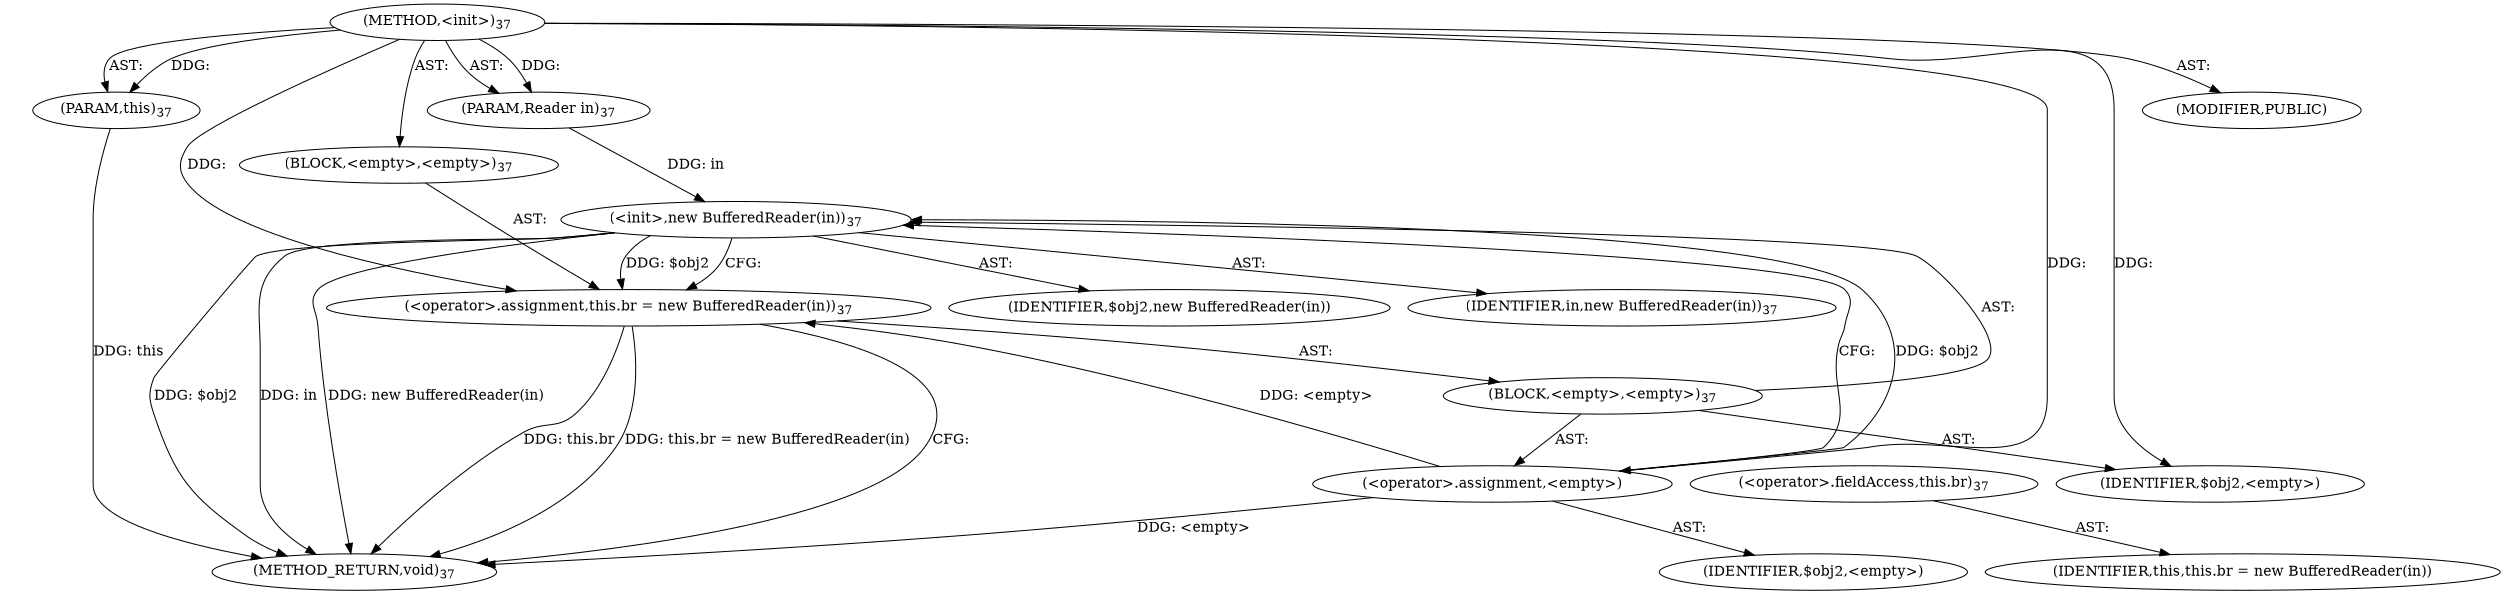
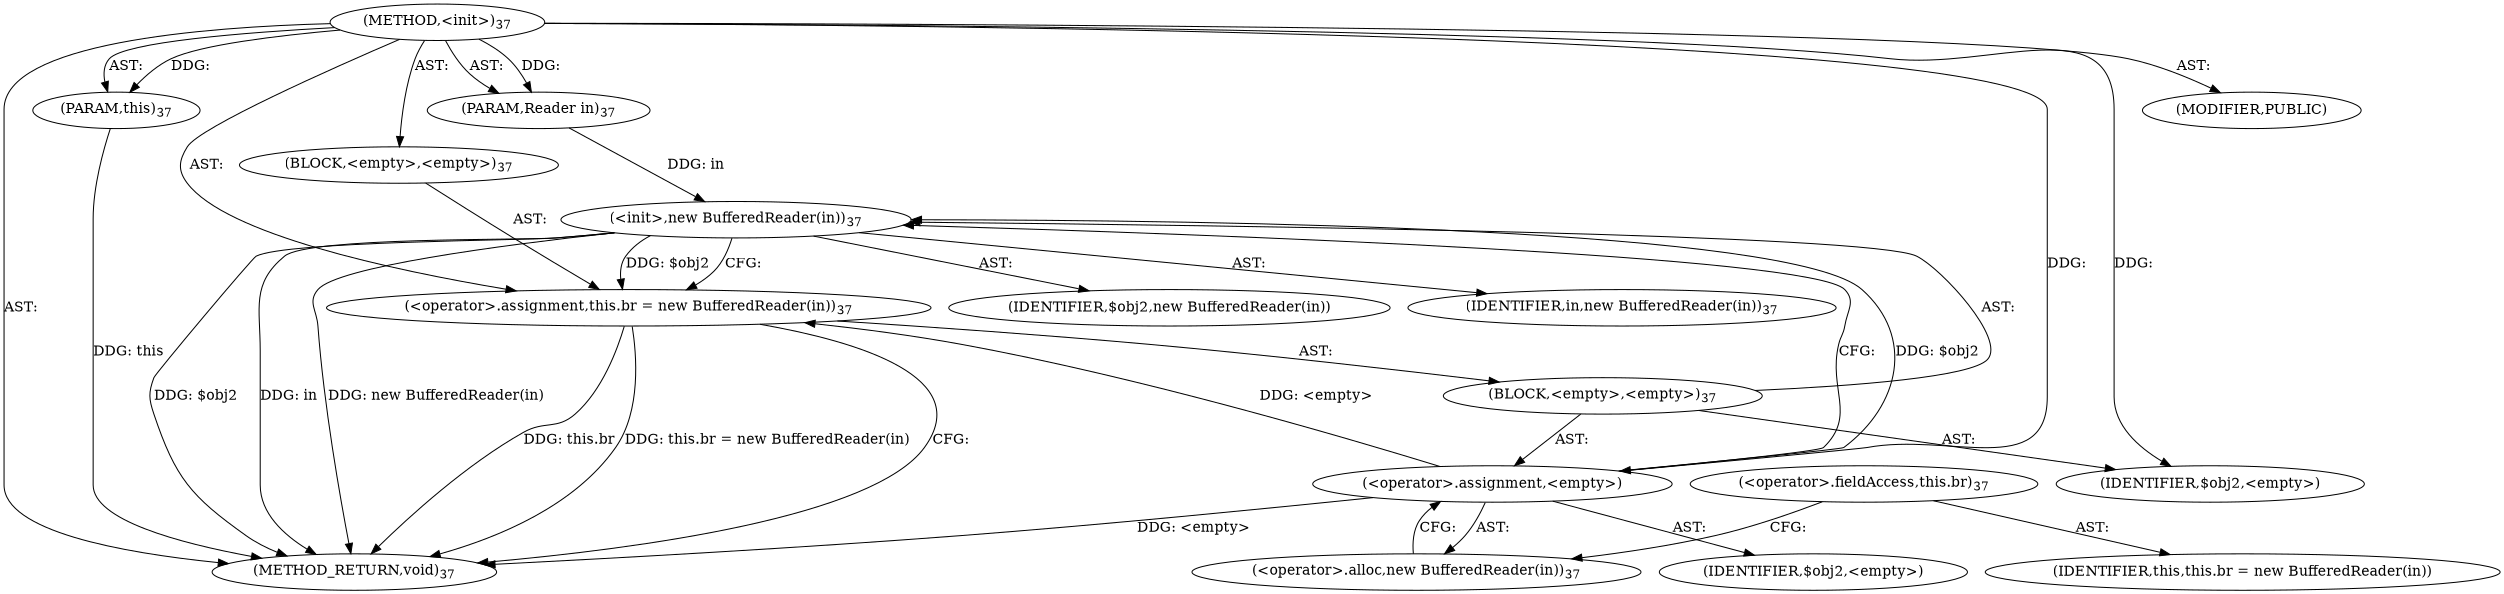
edge "(METHOD,<init>)" -> "(<operator>.assignment,this.br = new BufferedReader(in))": label "DDG: " -> "AST: "
edge "(METHOD,<init>)" -> "(METHOD_RETURN,void)": added, label "AST:"
node "(<operator>.alloc,new BufferedReader(in))": added
